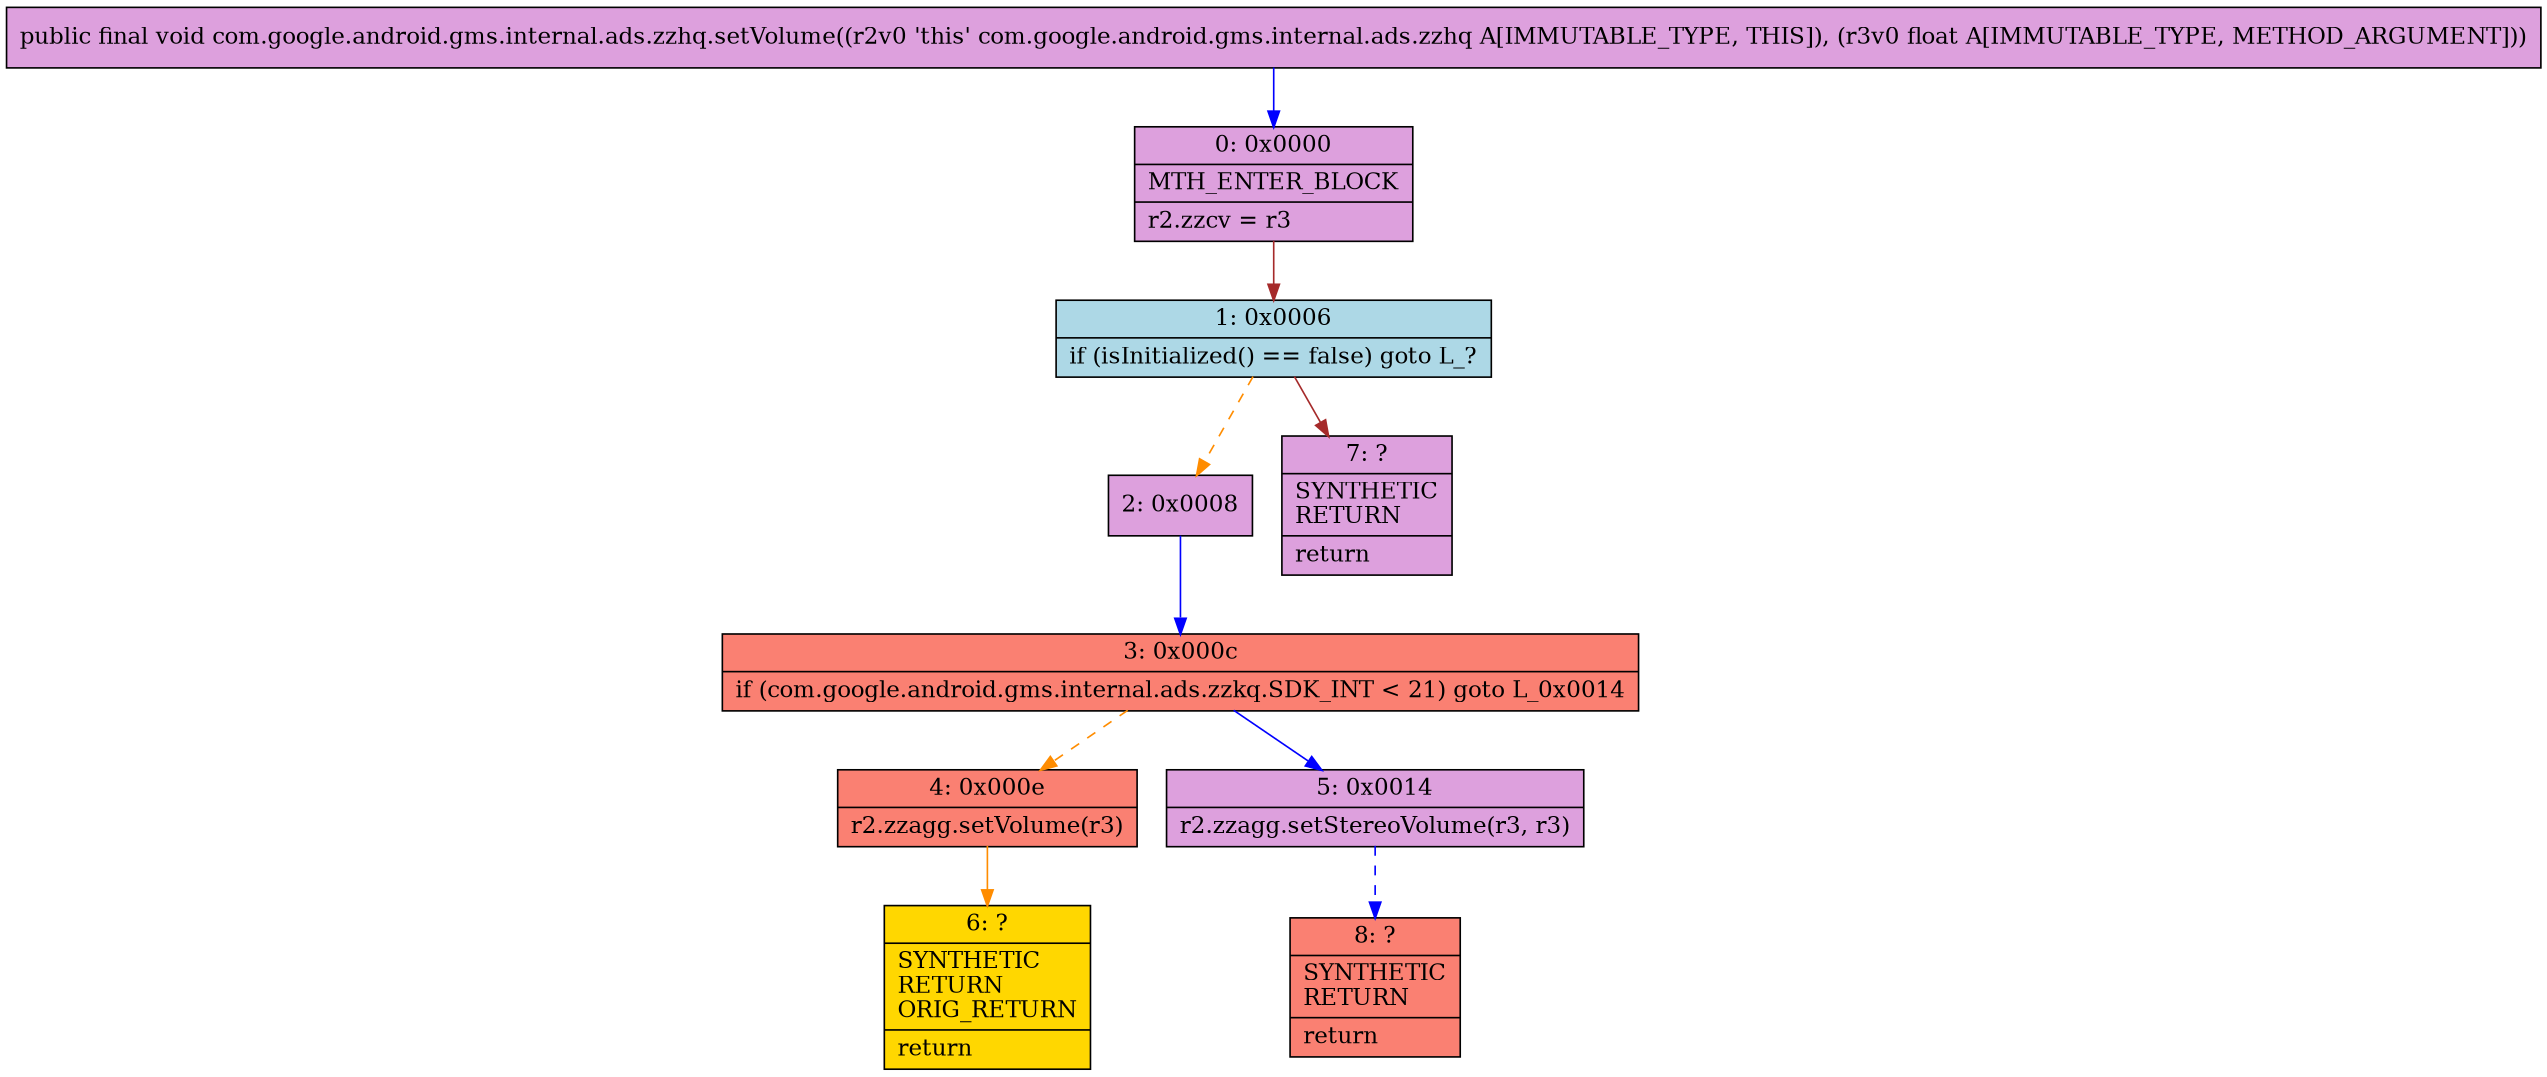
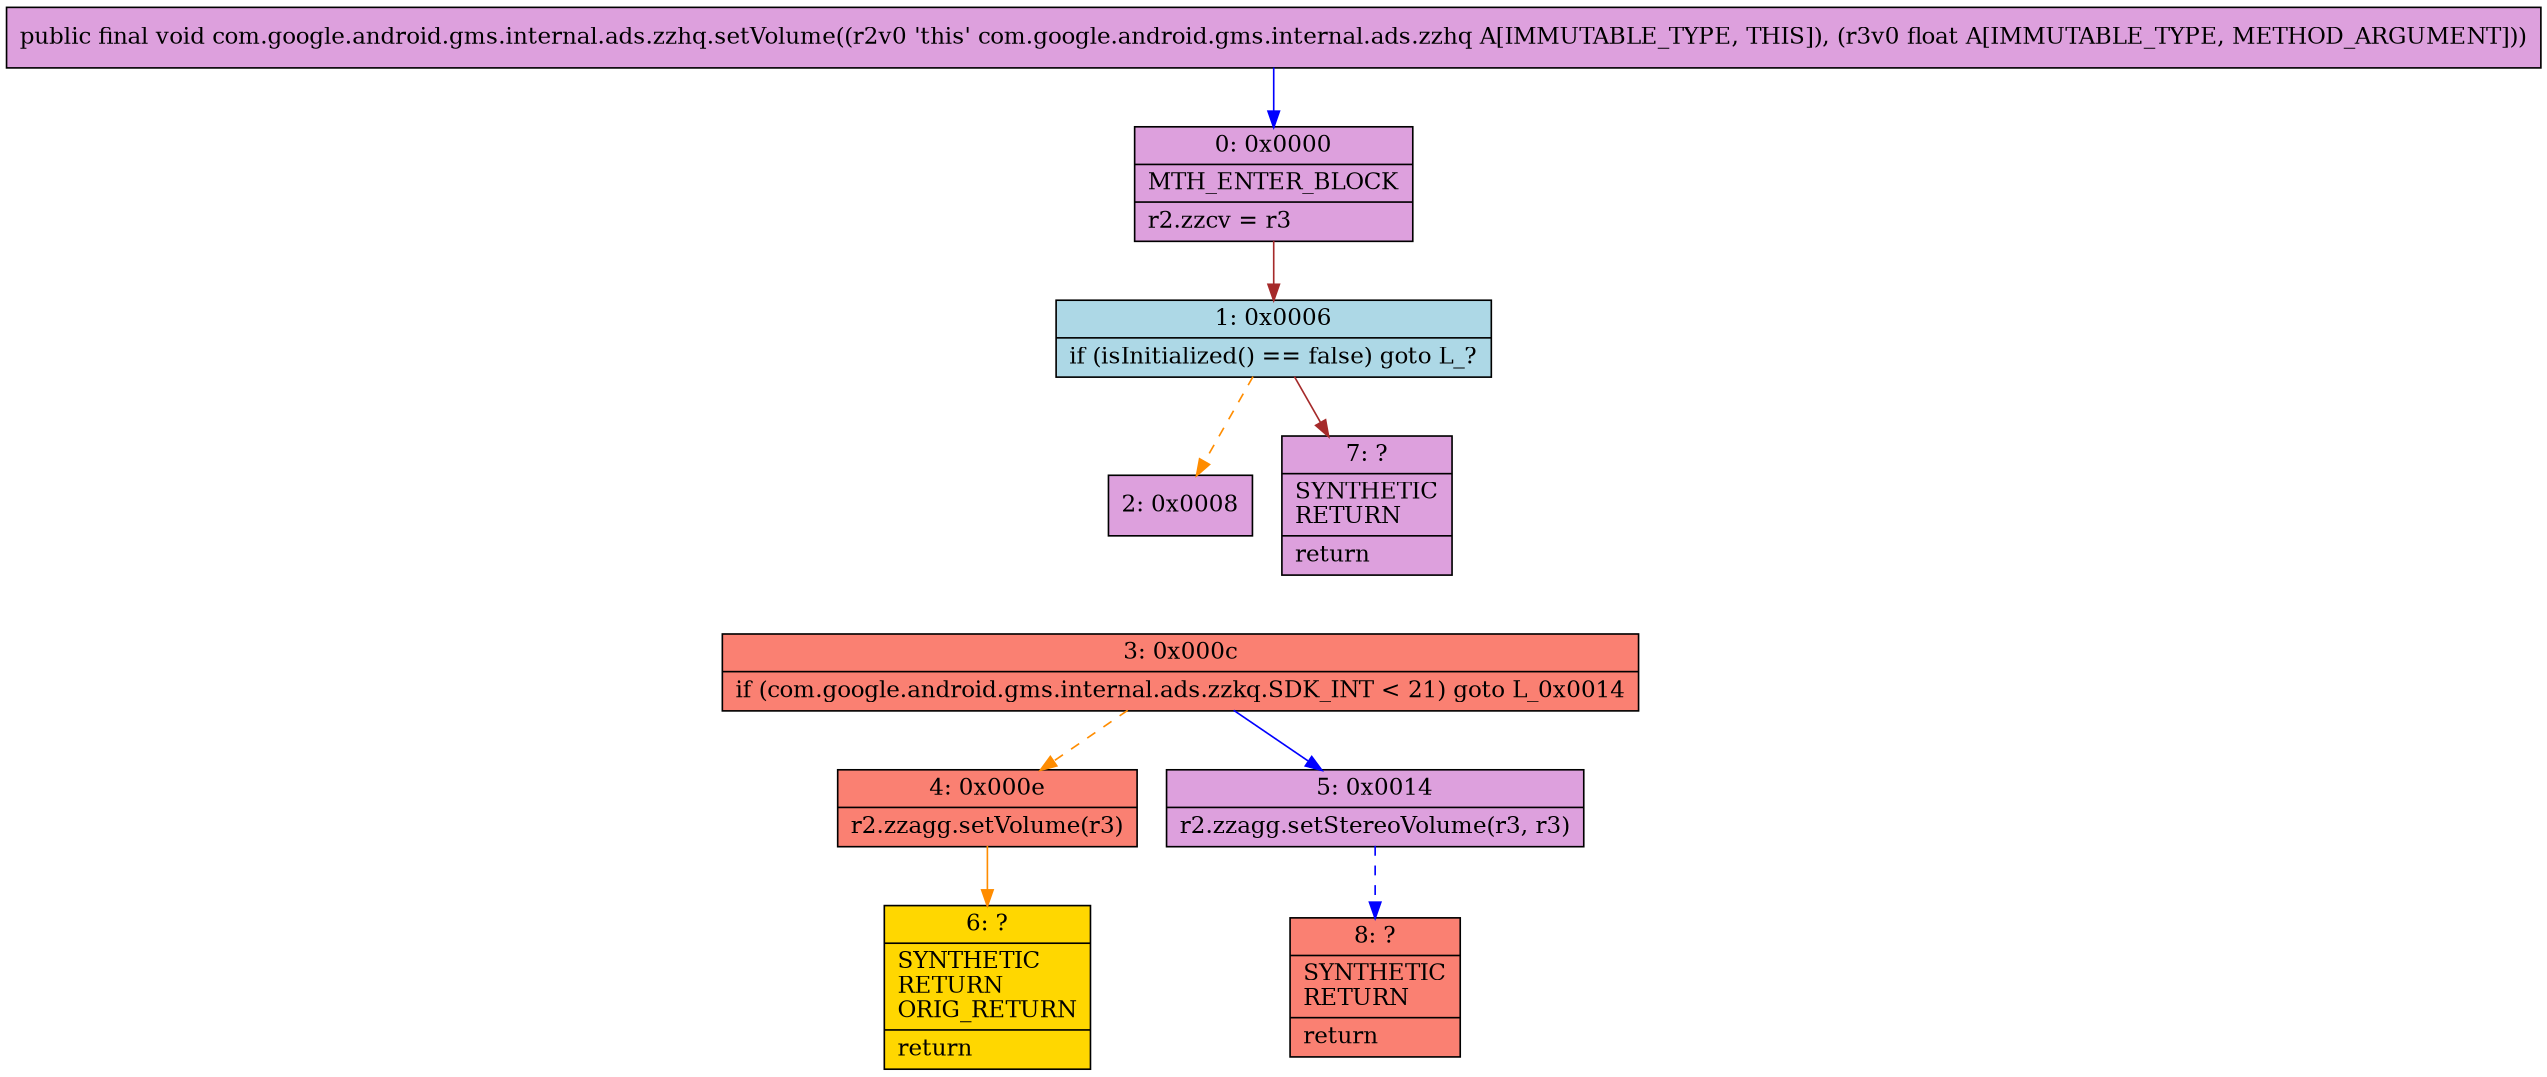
edge "2: 0x0008" -> "3: 0x000c": removed
